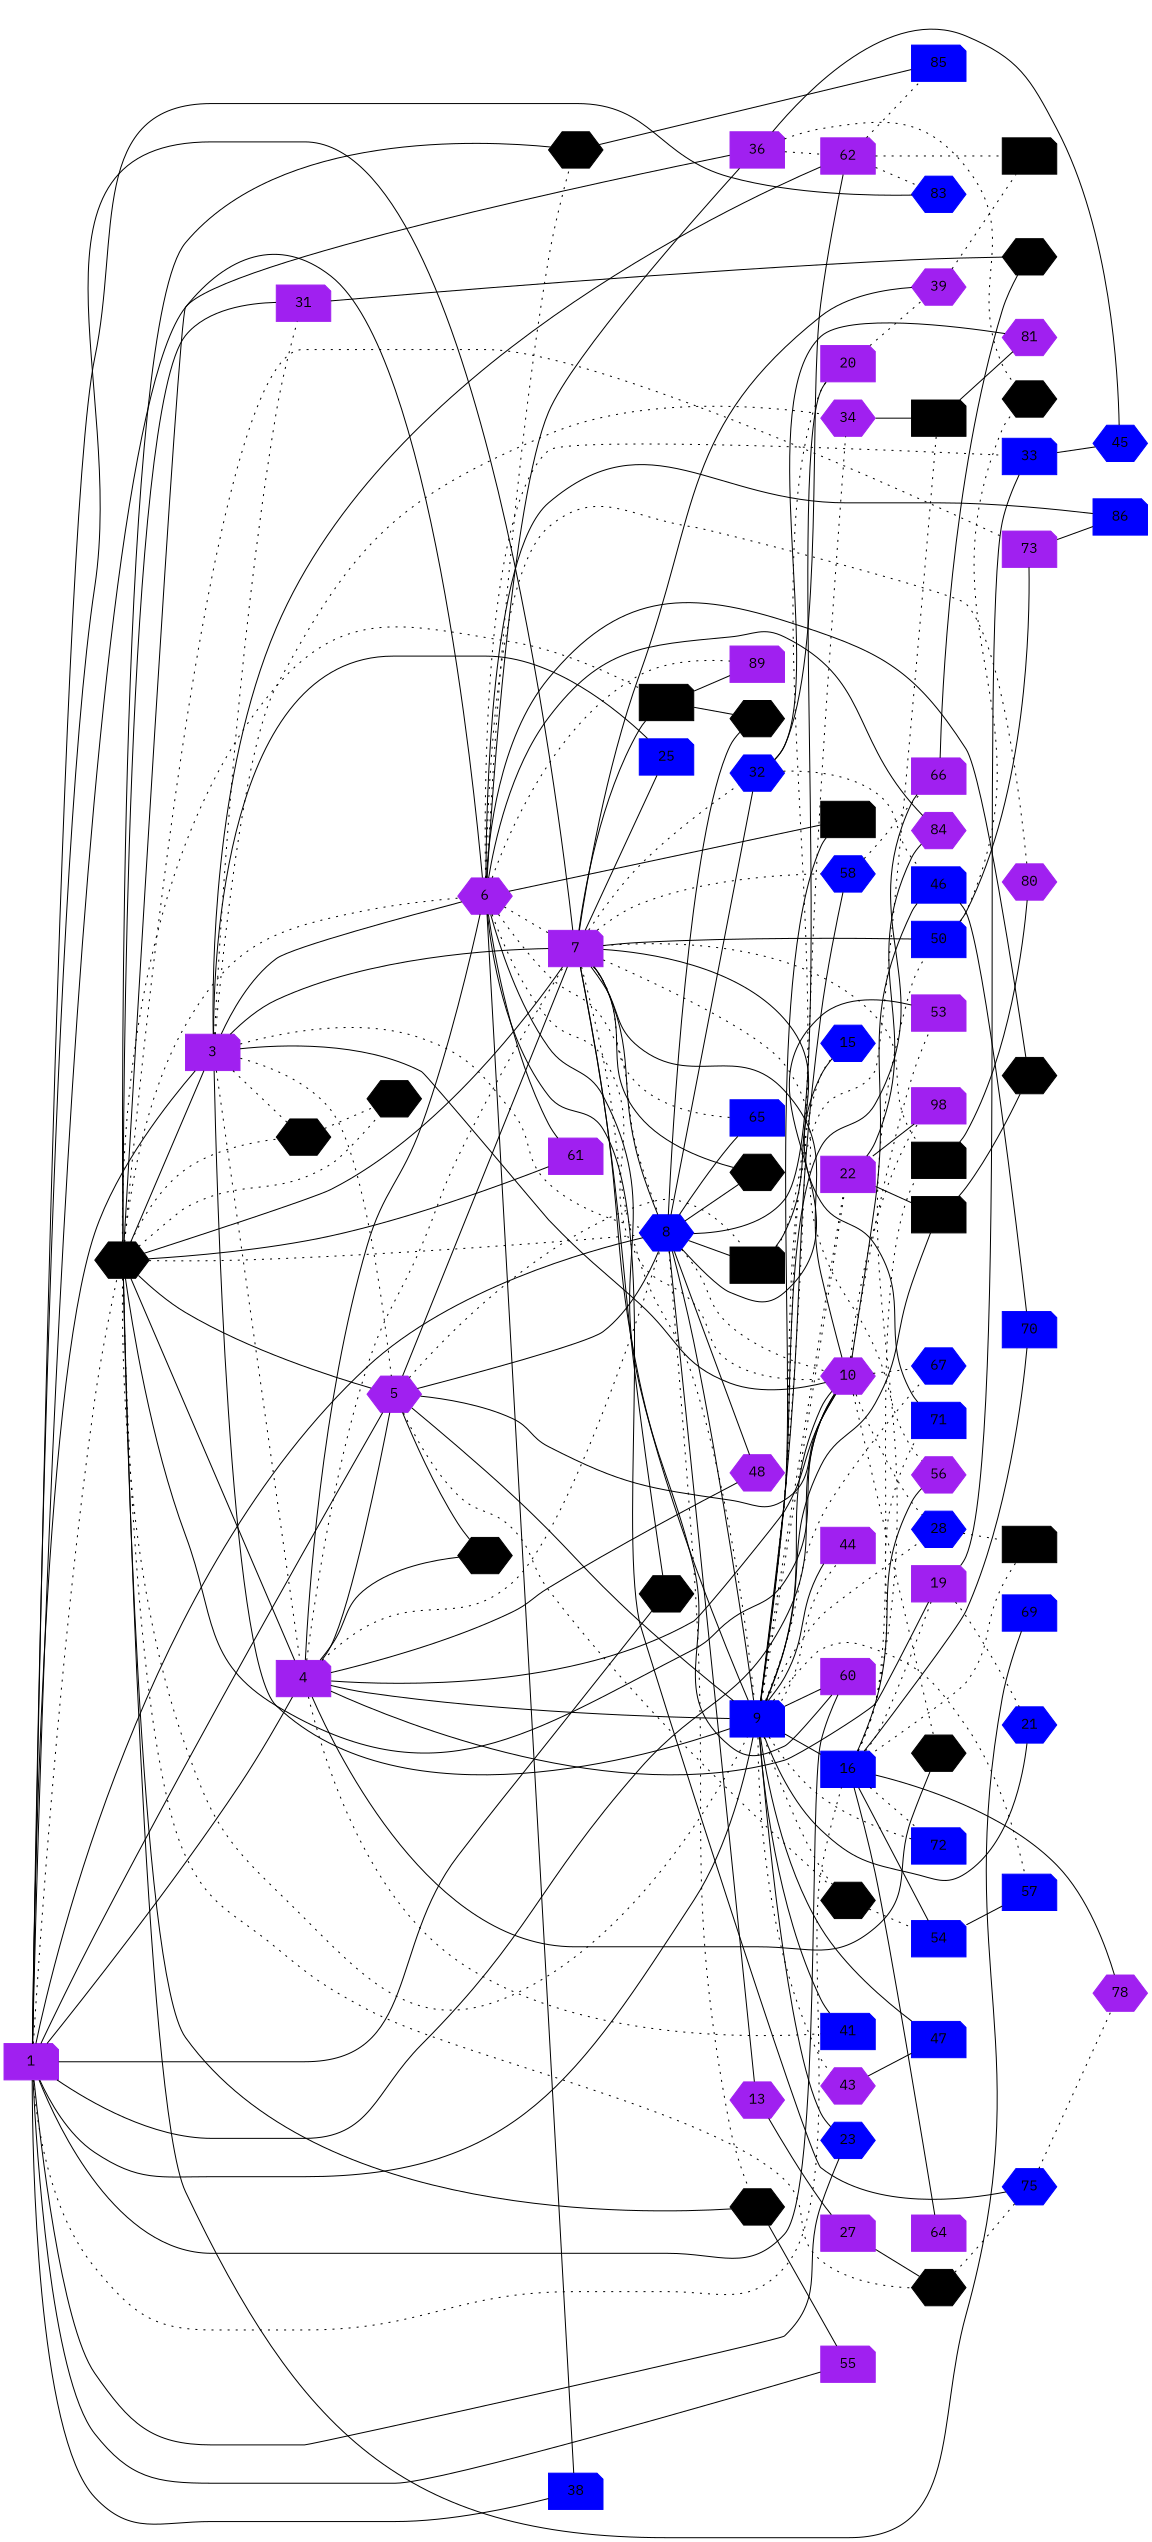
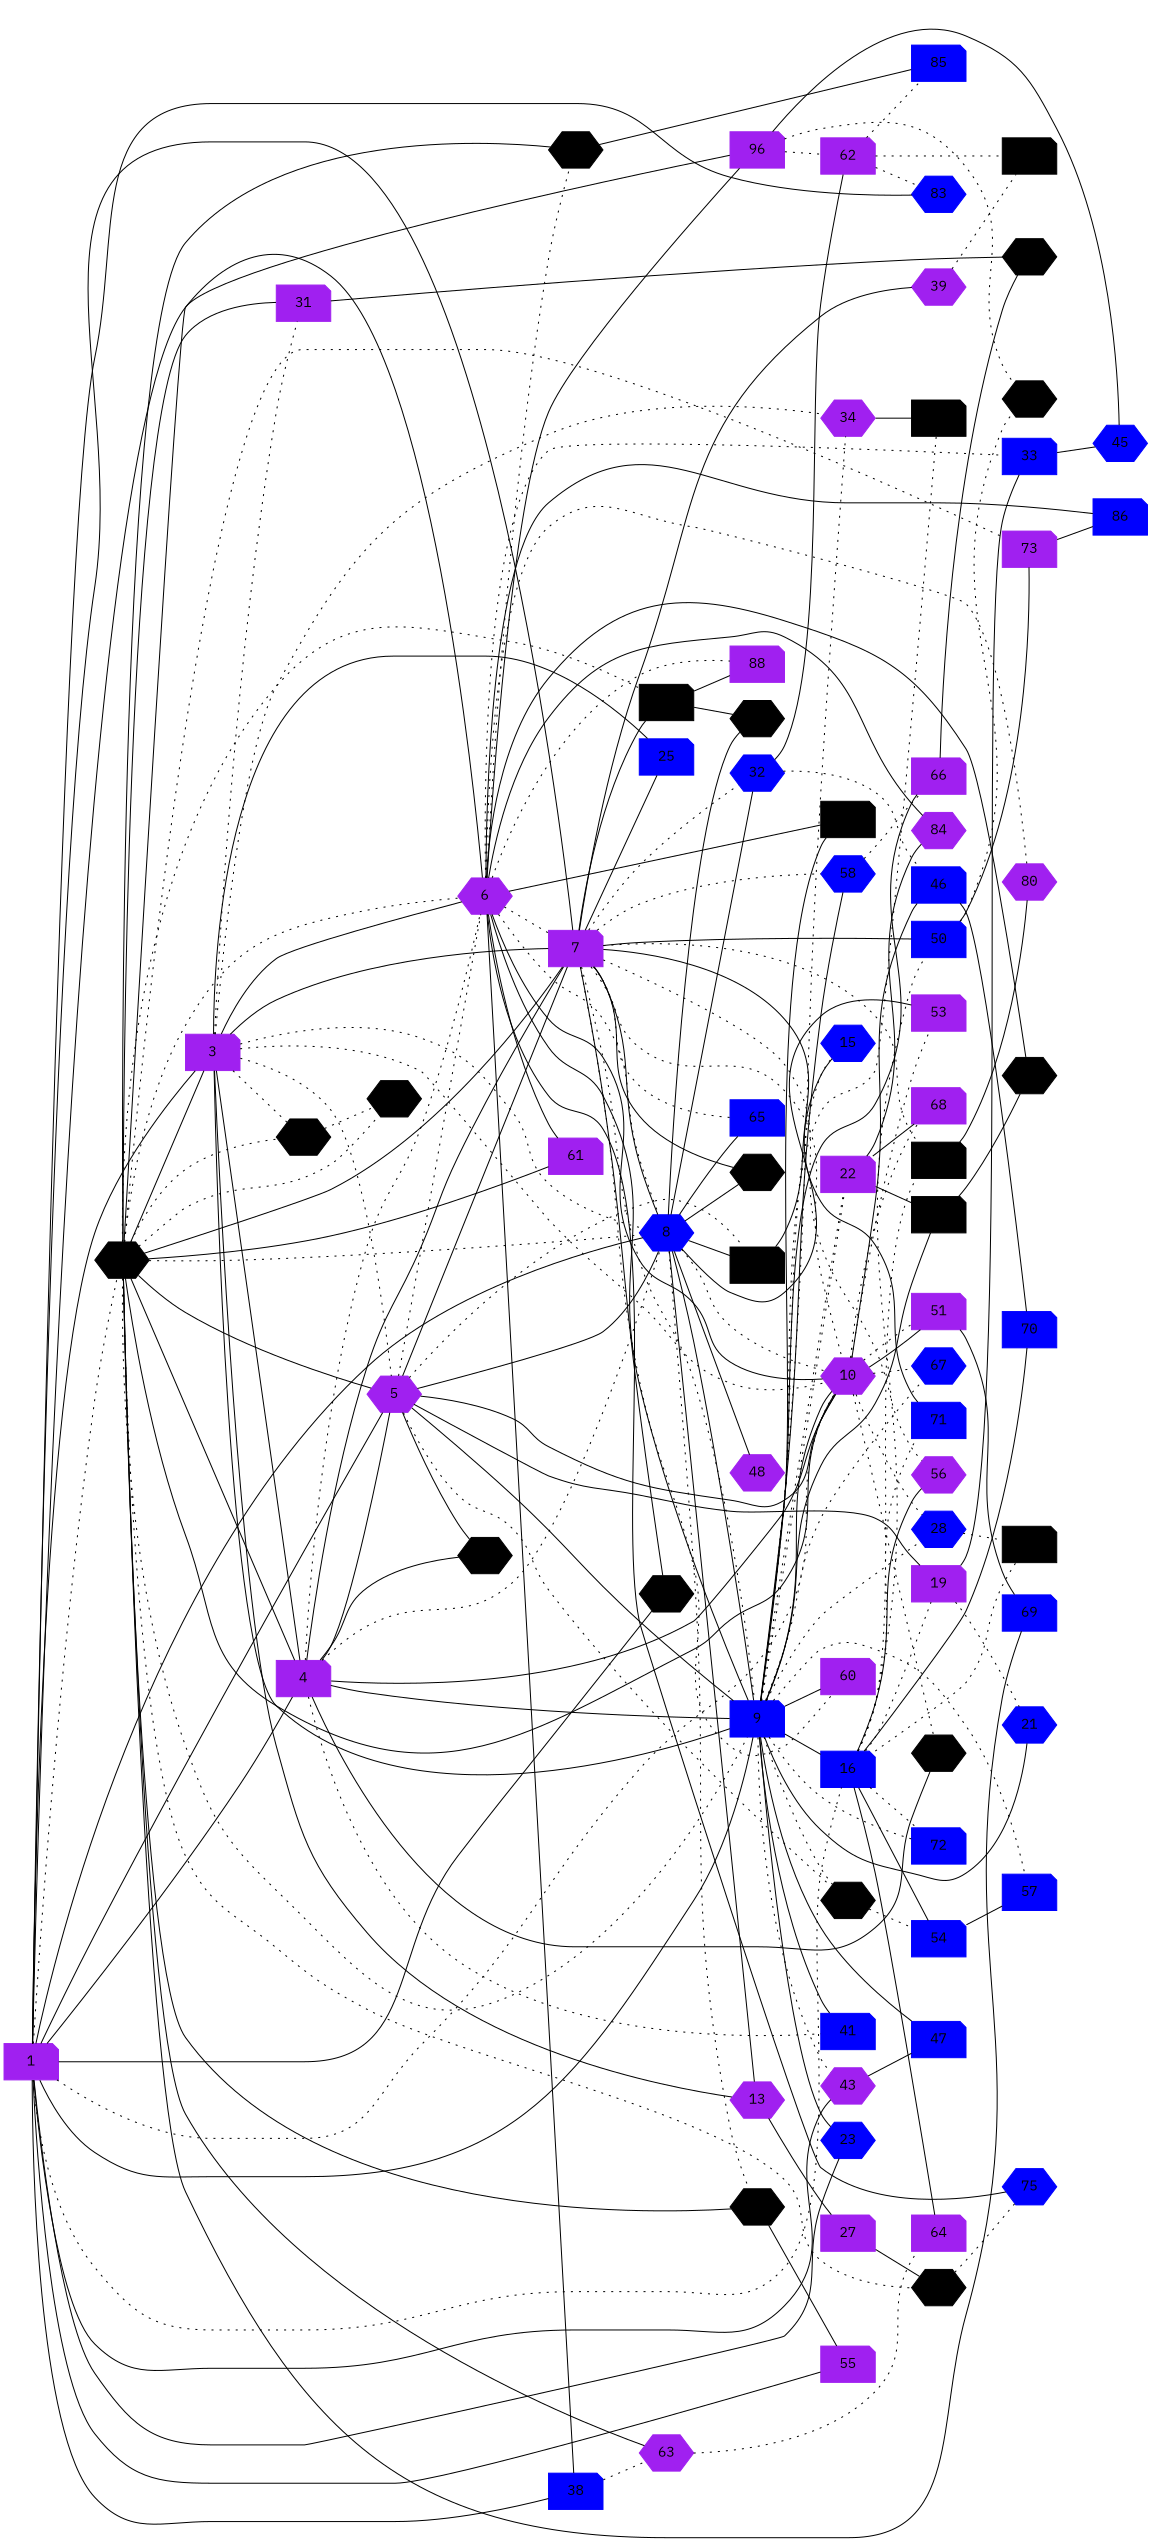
node "36": label "36" -> "96"
node "81": removed
node "20": removed
edge "62" -- "3": now "13" -- "3"
node "89": label "89" -> "88"
edge "7" -- "10": style solid -> dotted
node "98": label "98" -> "68"
edge "6" -- "10": style dotted -> solid
edge "6" -- "5": added
edge "3" -- "10": style solid -> dotted
edge "6" -- "4": style solid -> dotted
edge "7" -- "4": style dotted -> solid
node "51": added
edge "3" -- "4": style dotted -> solid
edge "7" -- "60": style solid -> dotted
node "44": removed
edge "48" -- "4": removed
edge "19" -- "4": now "19" -- "5"
edge "10" -- "1": style solid -> dotted
node "78": removed
edge "60" -- "1": now "43" -- "1"
node "63": added
